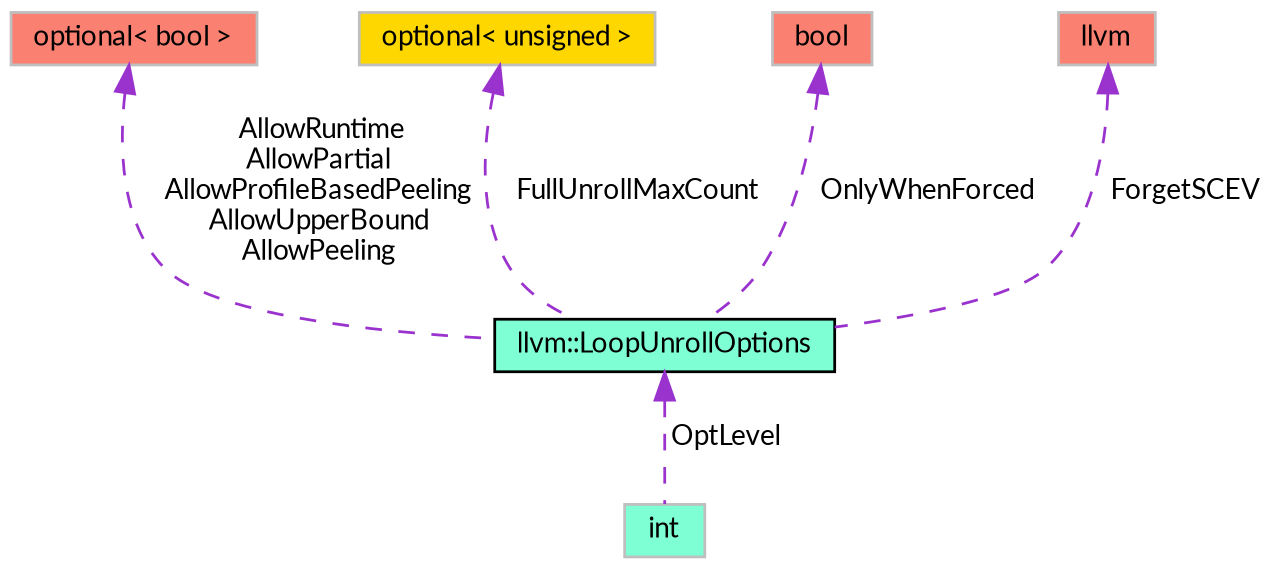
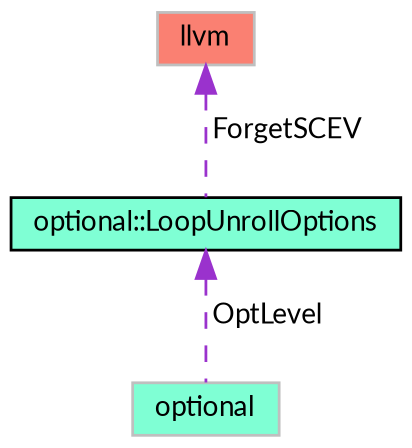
node "optional< bool >": removed
node "optional< unsigned >": removed
node "bool": removed
node "llvm::LoopUnrollOptions": label "llvm::LoopUnrollOptions" -> "optional::LoopUnrollOptions"
node "int": label "int" -> "optional"
